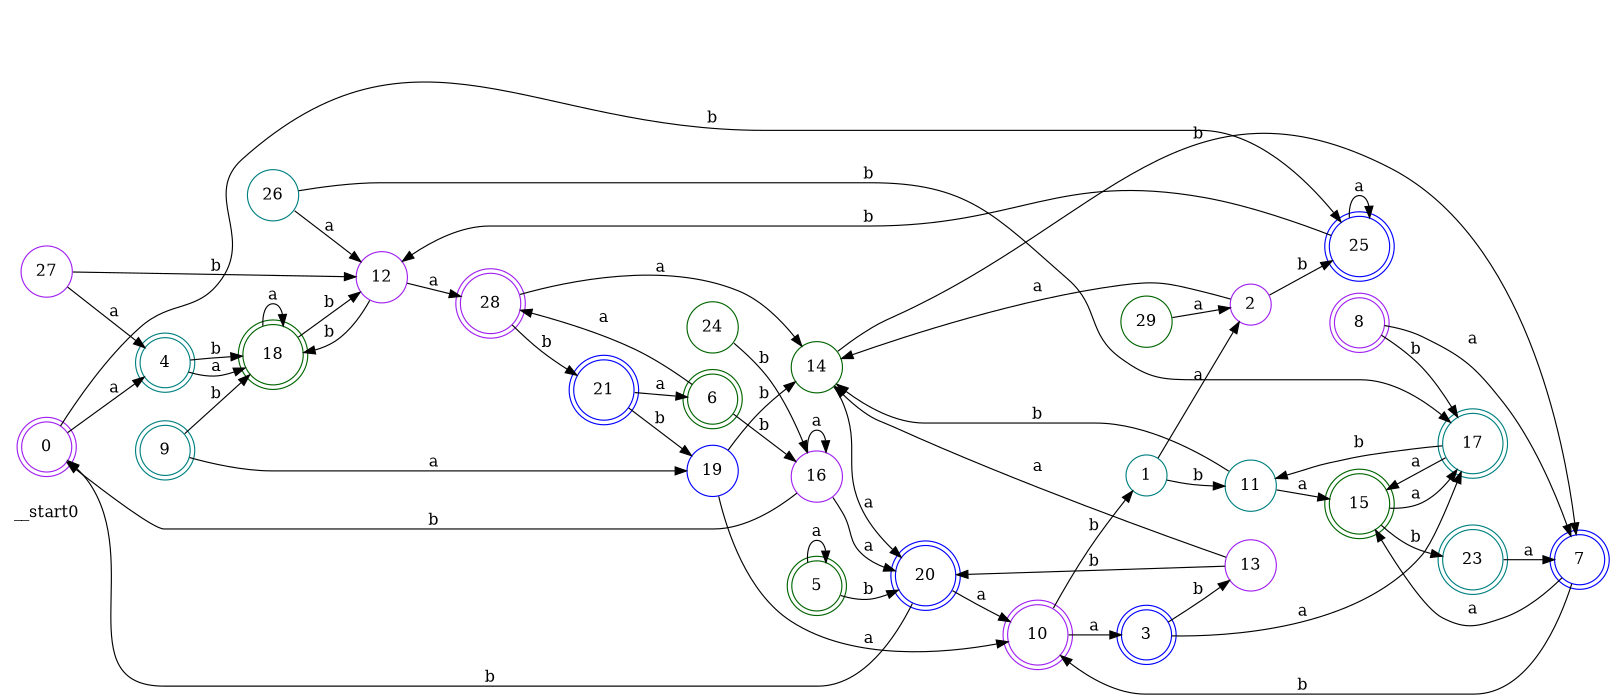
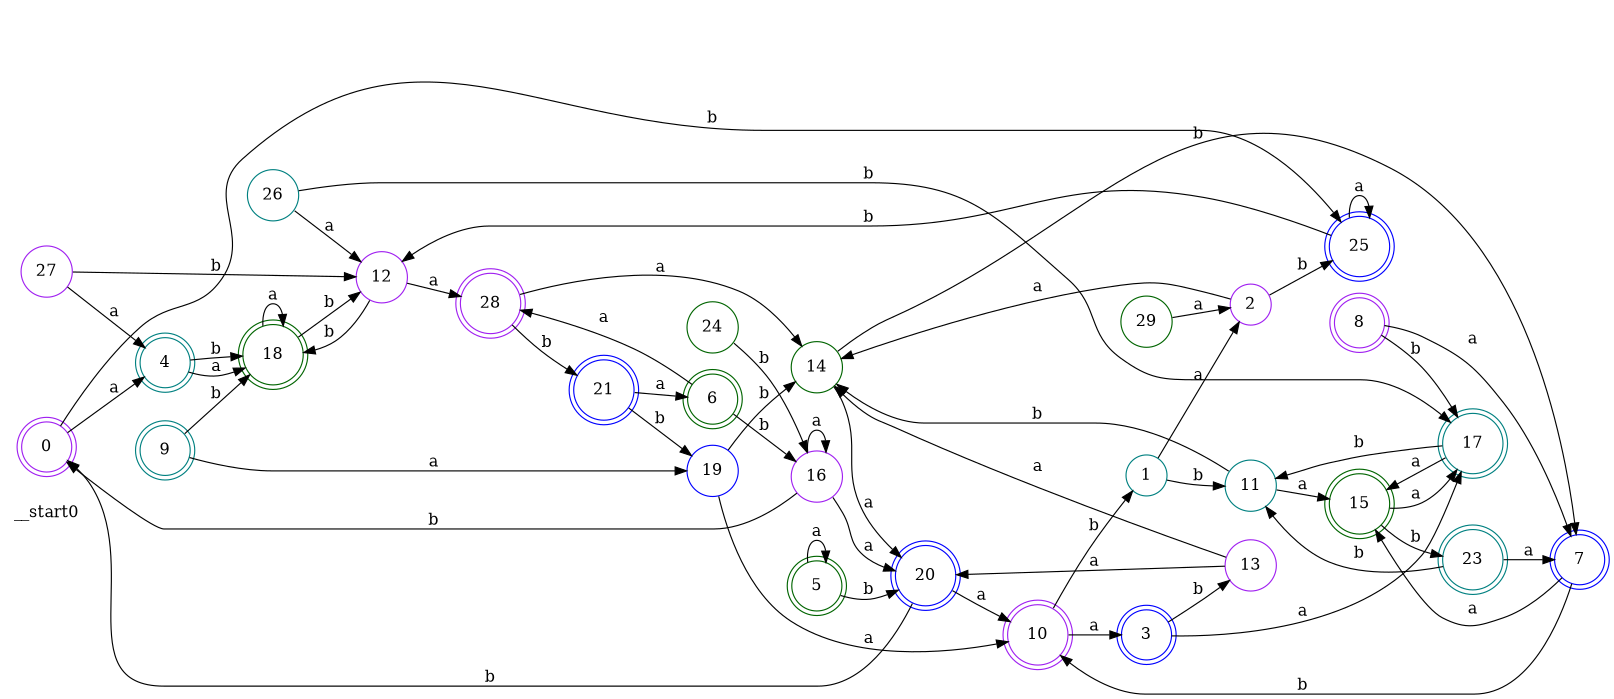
edge "13" -> "20": label "b" -> "a"
edge "23" -> "11": added, label "b"
